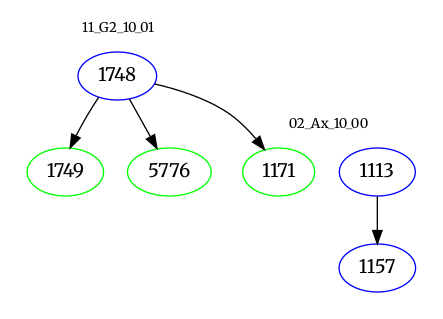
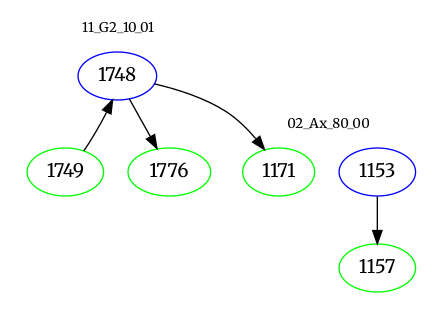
edge "1748" -> "1749": reversed
cluster "02_Ax_10_00": label "02_Ax_10_00" -> "02_Ax_80_00"
node "5776": label "5776" -> "1776"
node "1113": label "1113" -> "1153"
node "1157": color blue -> green
